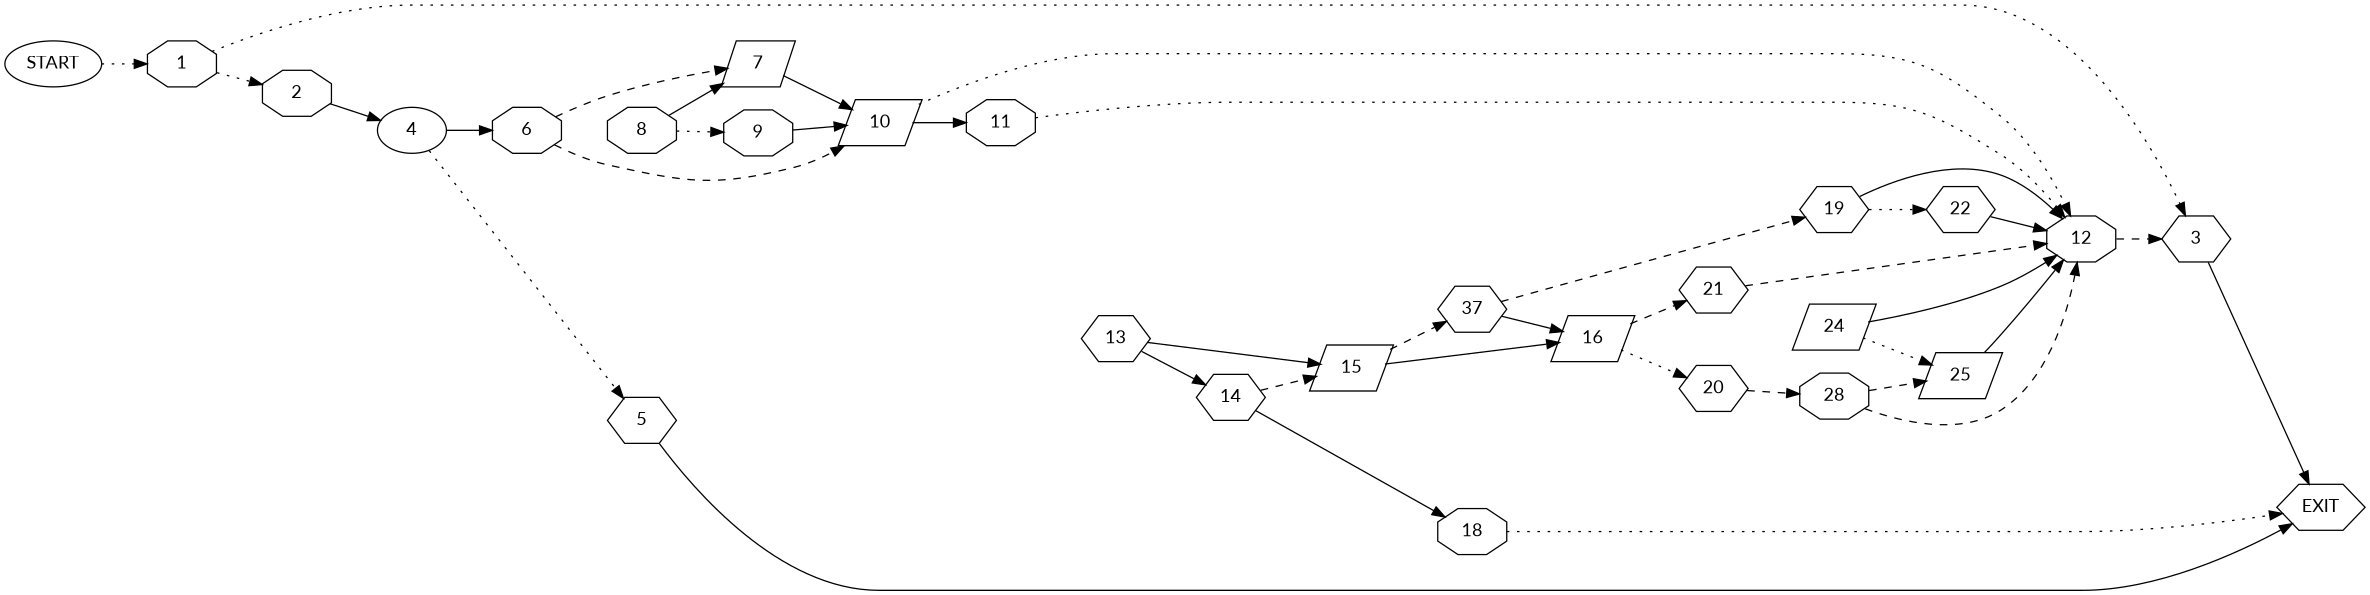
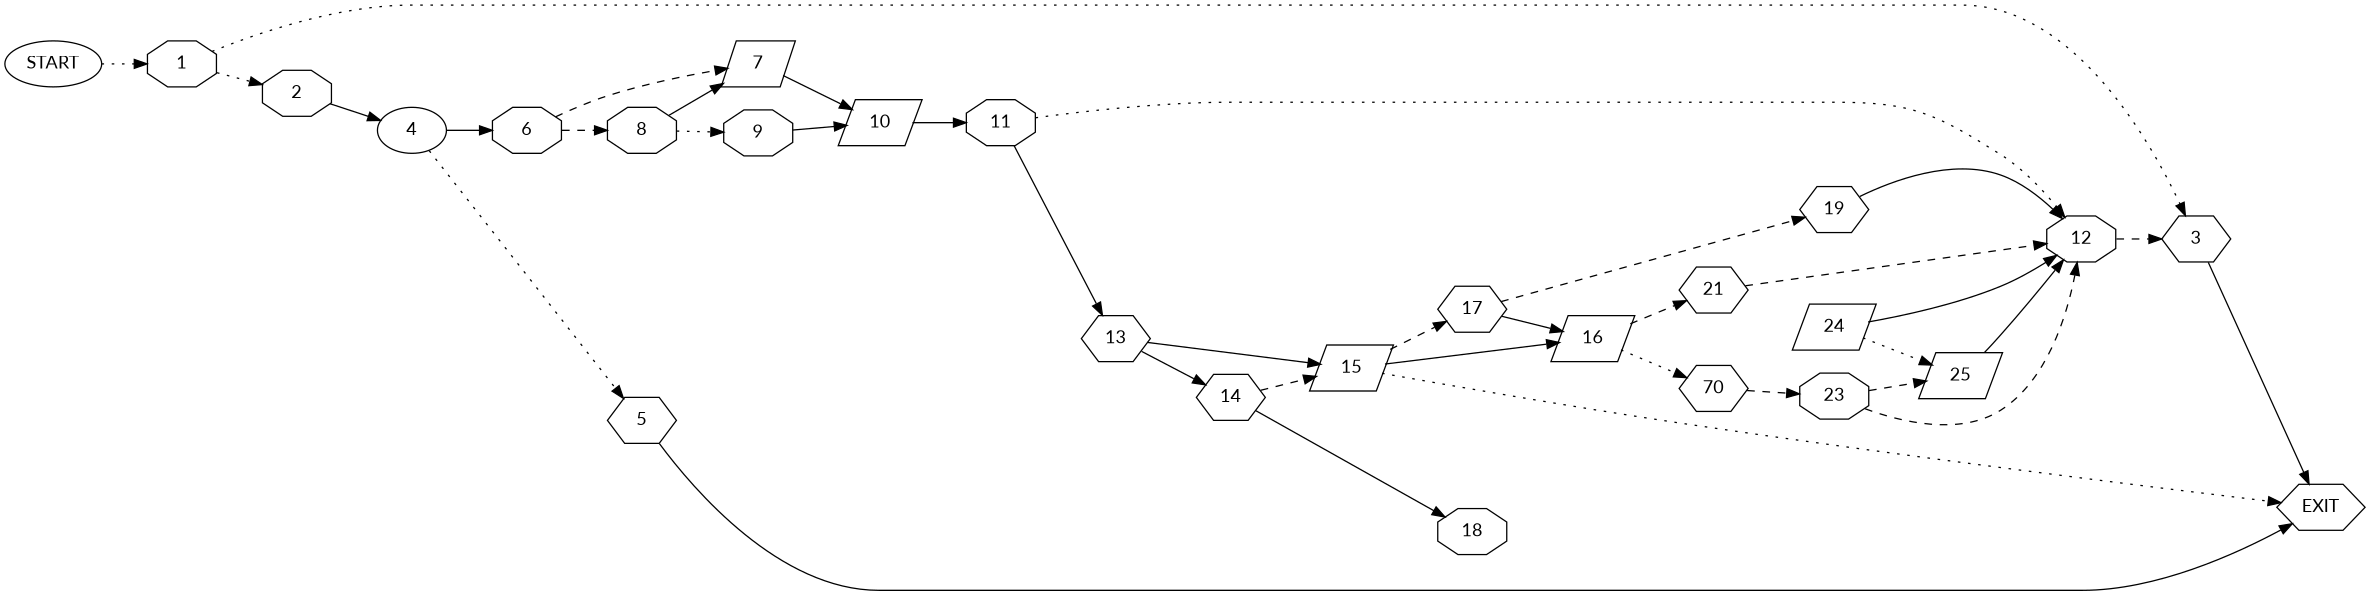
edge "10" -> "12": removed
edge "6" -> "10": now "6" -> "8"
node "22": removed
edge "11" -> "13": added
node "37": label "37" -> "17"
node "20": label "20" -> "70"
node "28": label "28" -> "23"
edge "18" -> "EXIT": now "15" -> "EXIT"
